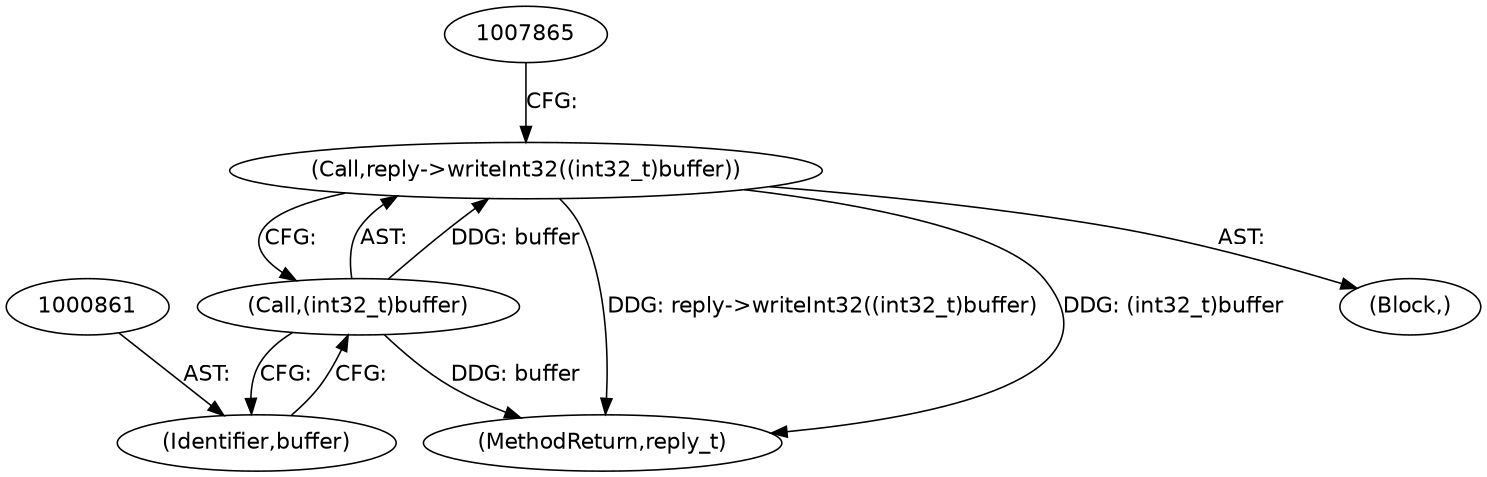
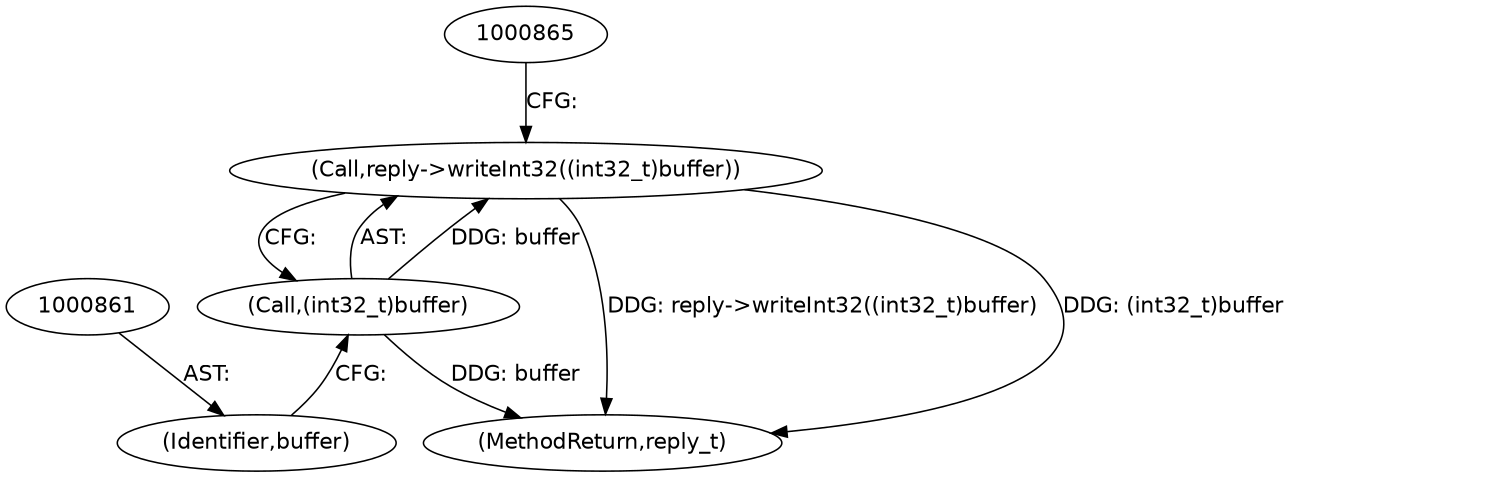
node "1007865": label "1007865" -> "1000865"
node "(Block,)": removed
edge "(Call,(int32_t)buffer)" -> "(Identifier,buffer)": removed, label "CFG:"
